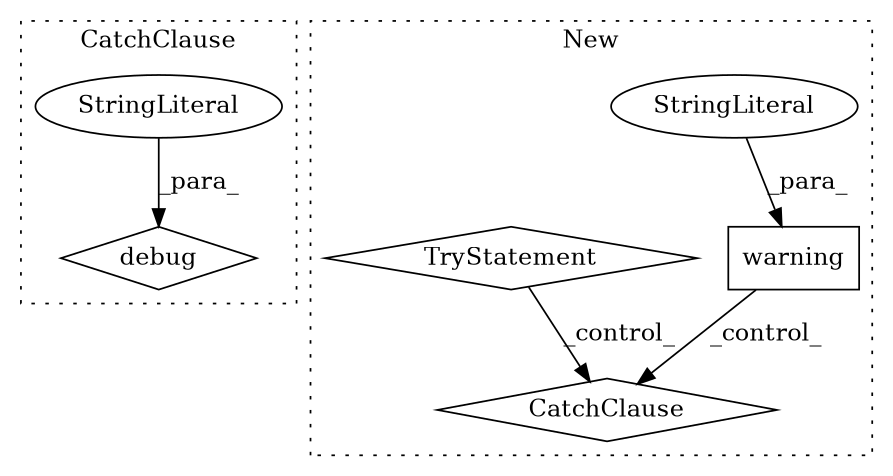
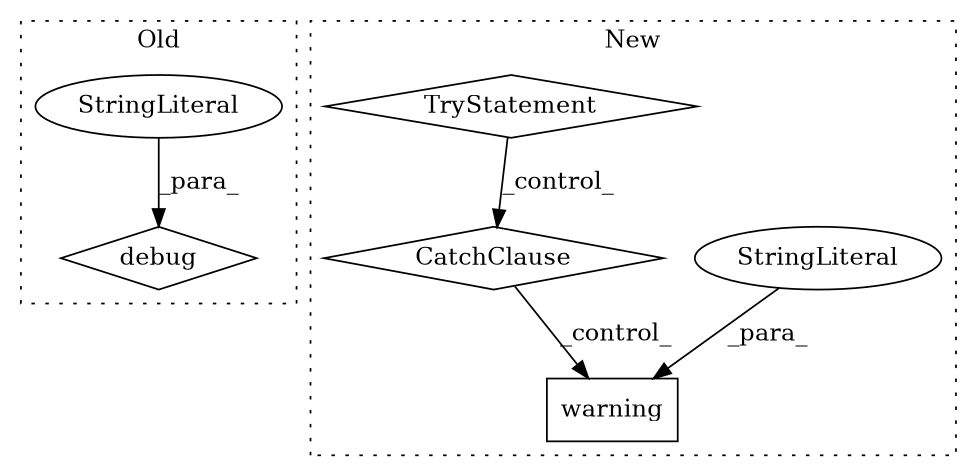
cluster "CatchClause": label "CatchClause" -> "Old"
edge "warning" -> "CatchClause": reversed
